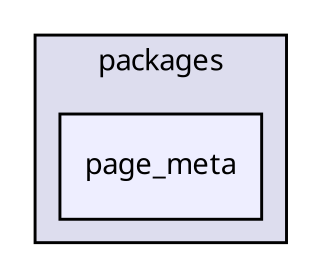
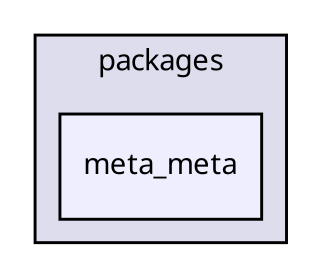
node "page_meta": label "page_meta" -> "meta_meta"
